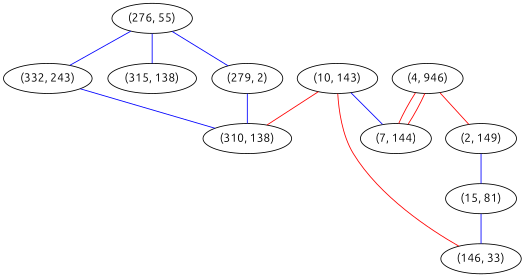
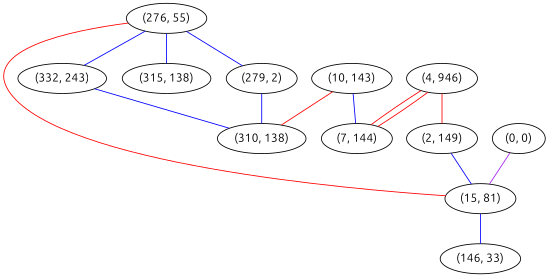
node "(0, 0)": added
edge "(276, 55)" -- "(15, 81)": added
edge "(10, 143)" -- "(146, 33)": removed
